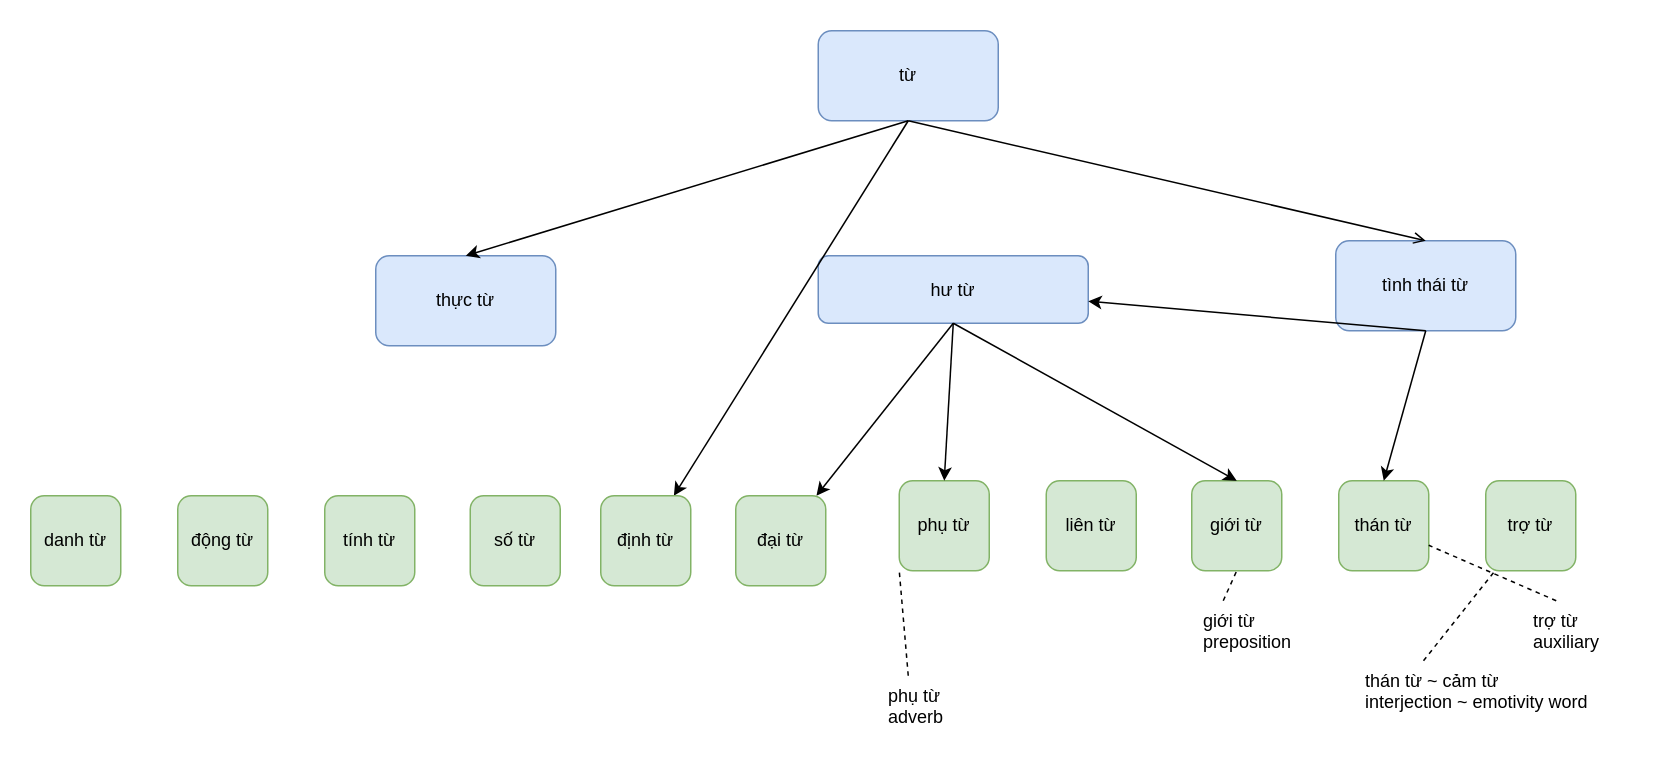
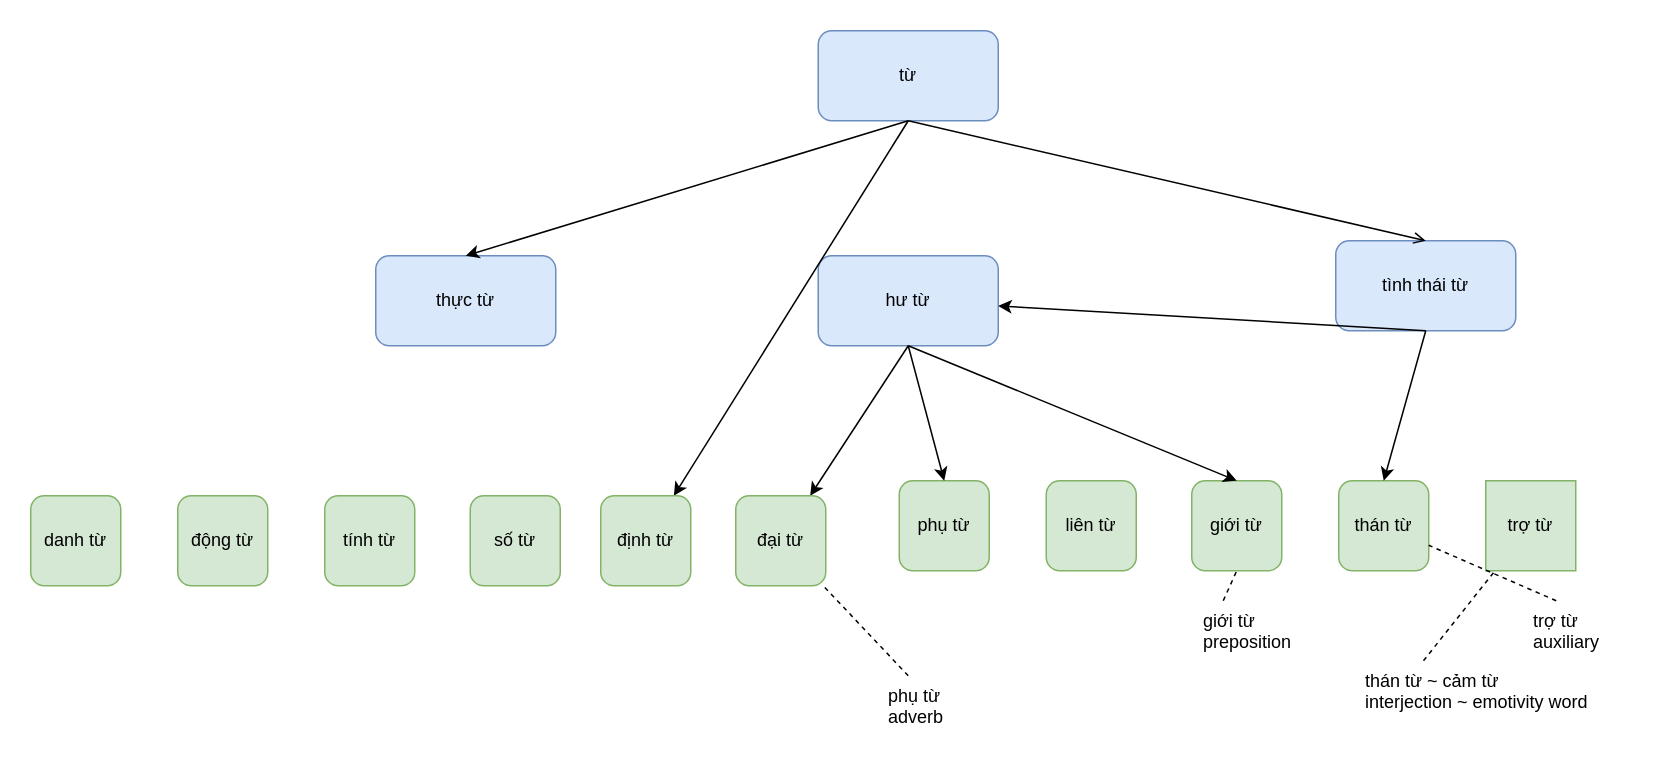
node "hư từ": size 270x68 -> 180x90
node "trợ từ": shape rounded rectangle -> rectangle
edge "phụ từ" -- "phụ từ adverb": now "đại từ" -- "phụ từ adverb"
